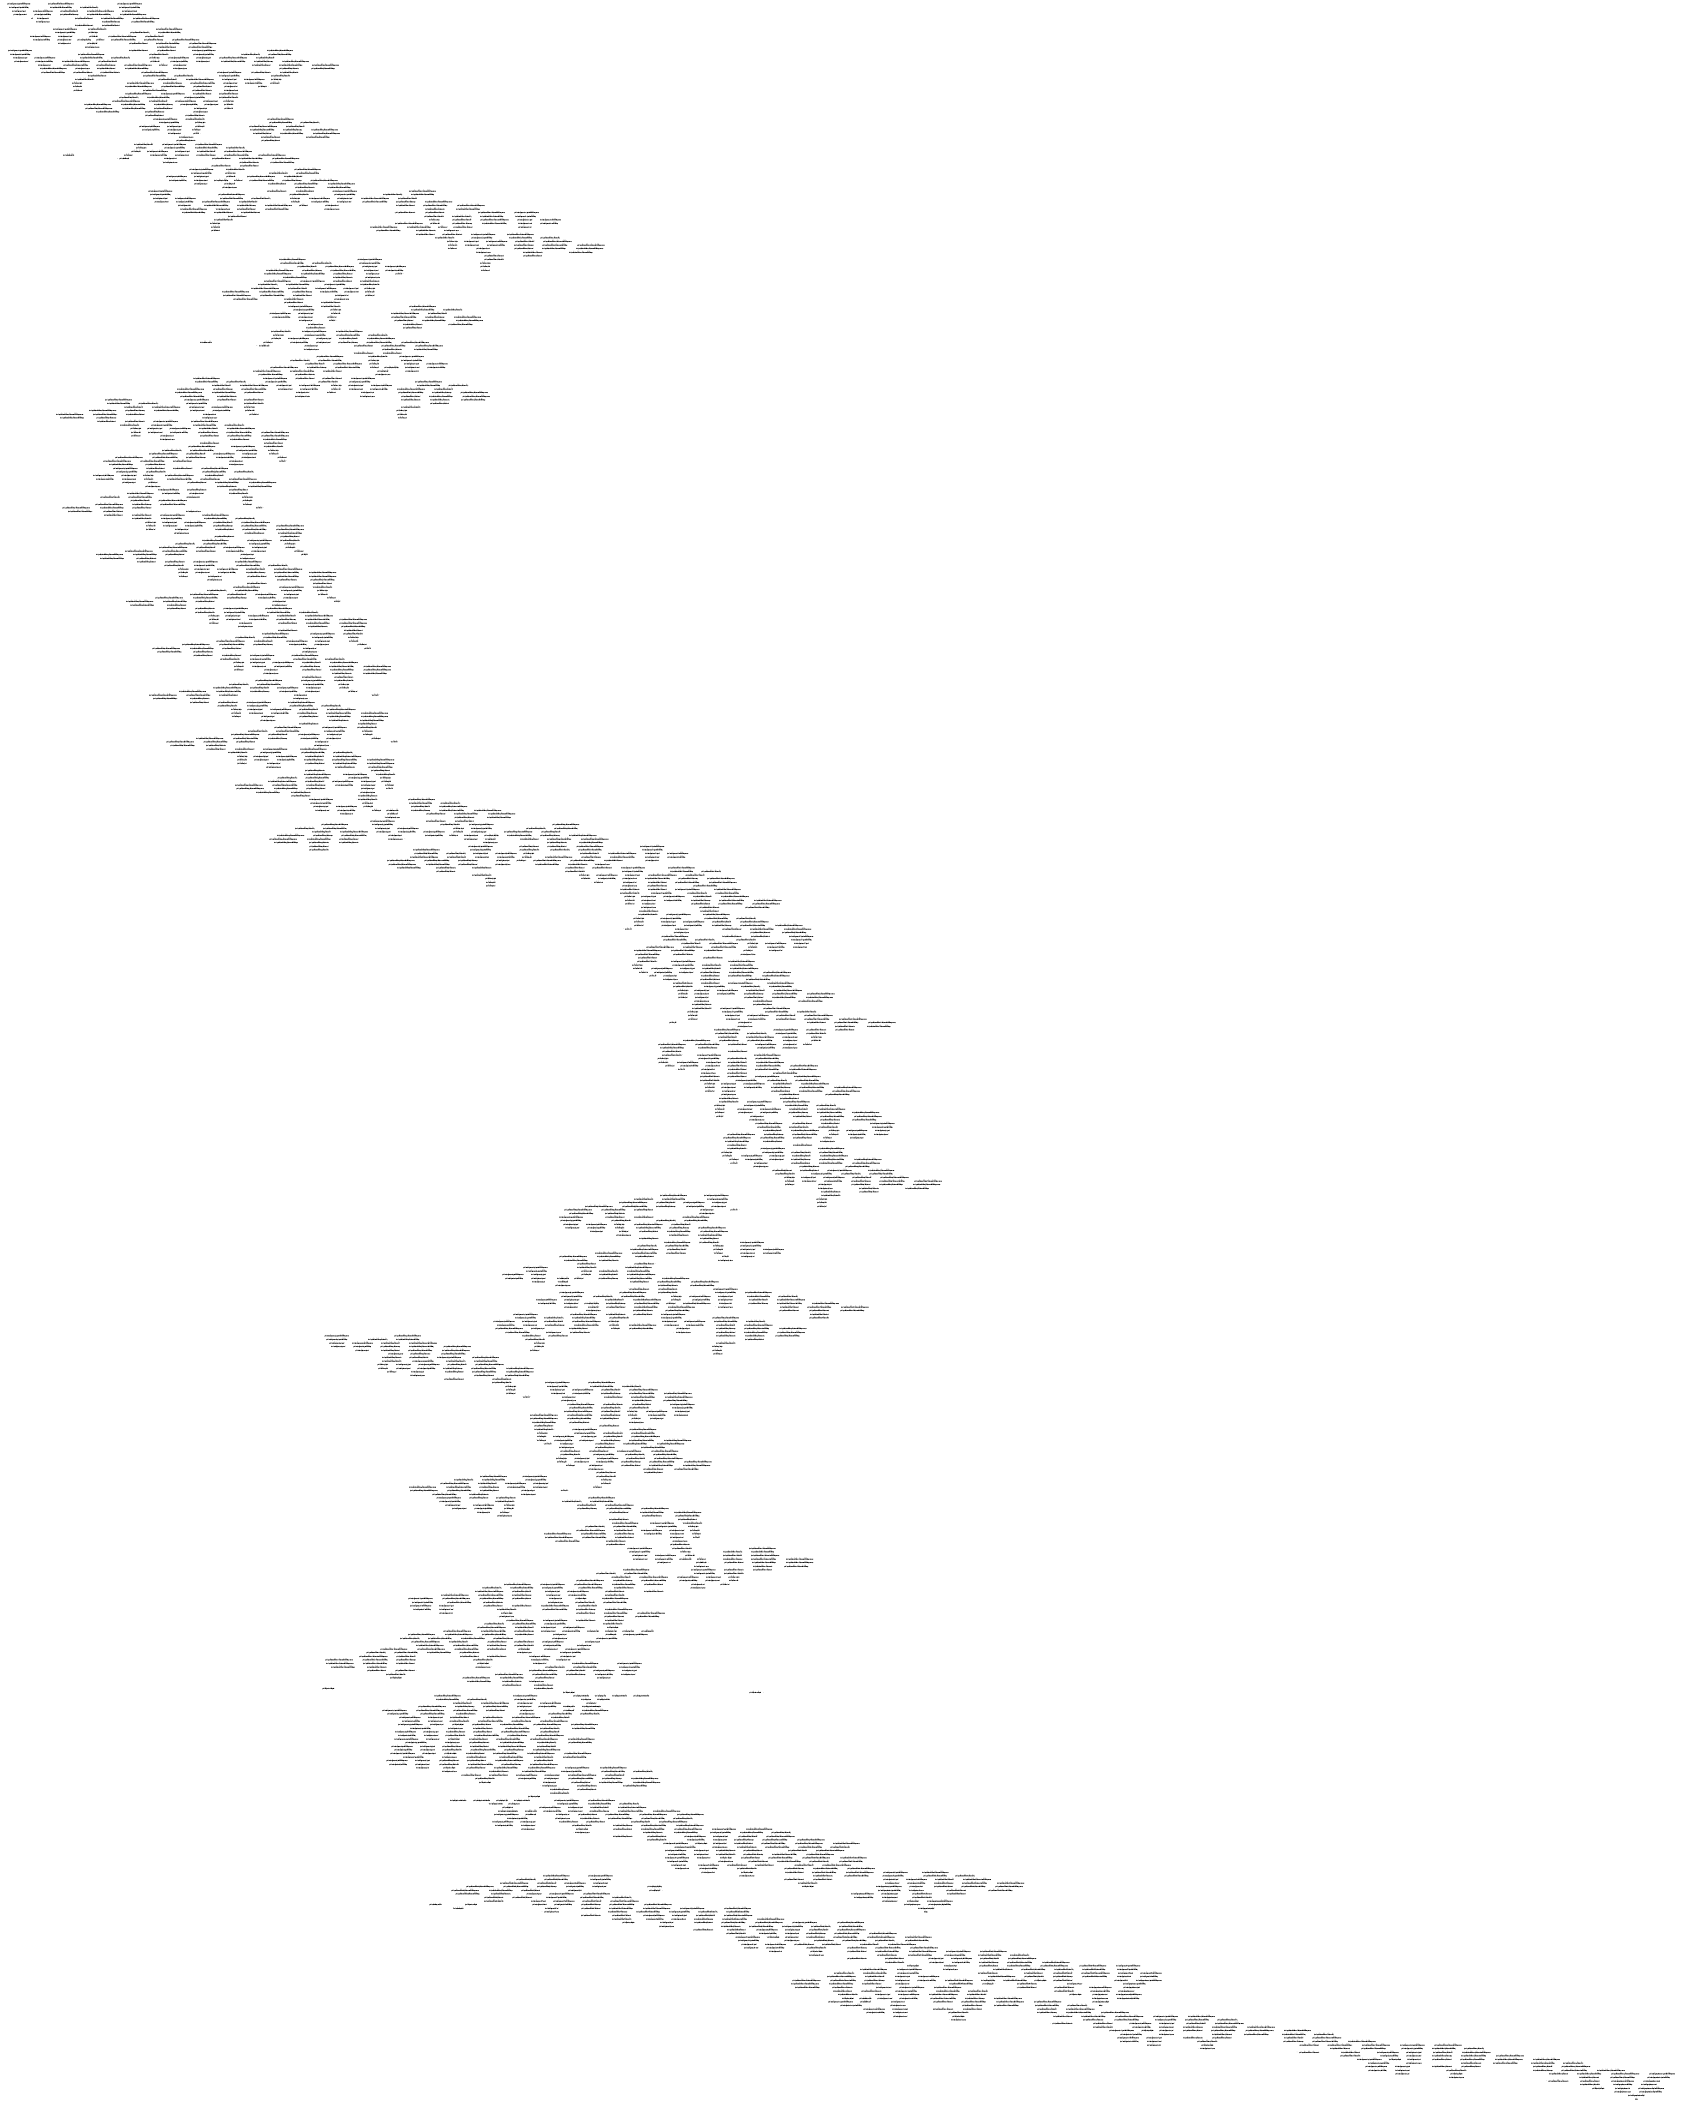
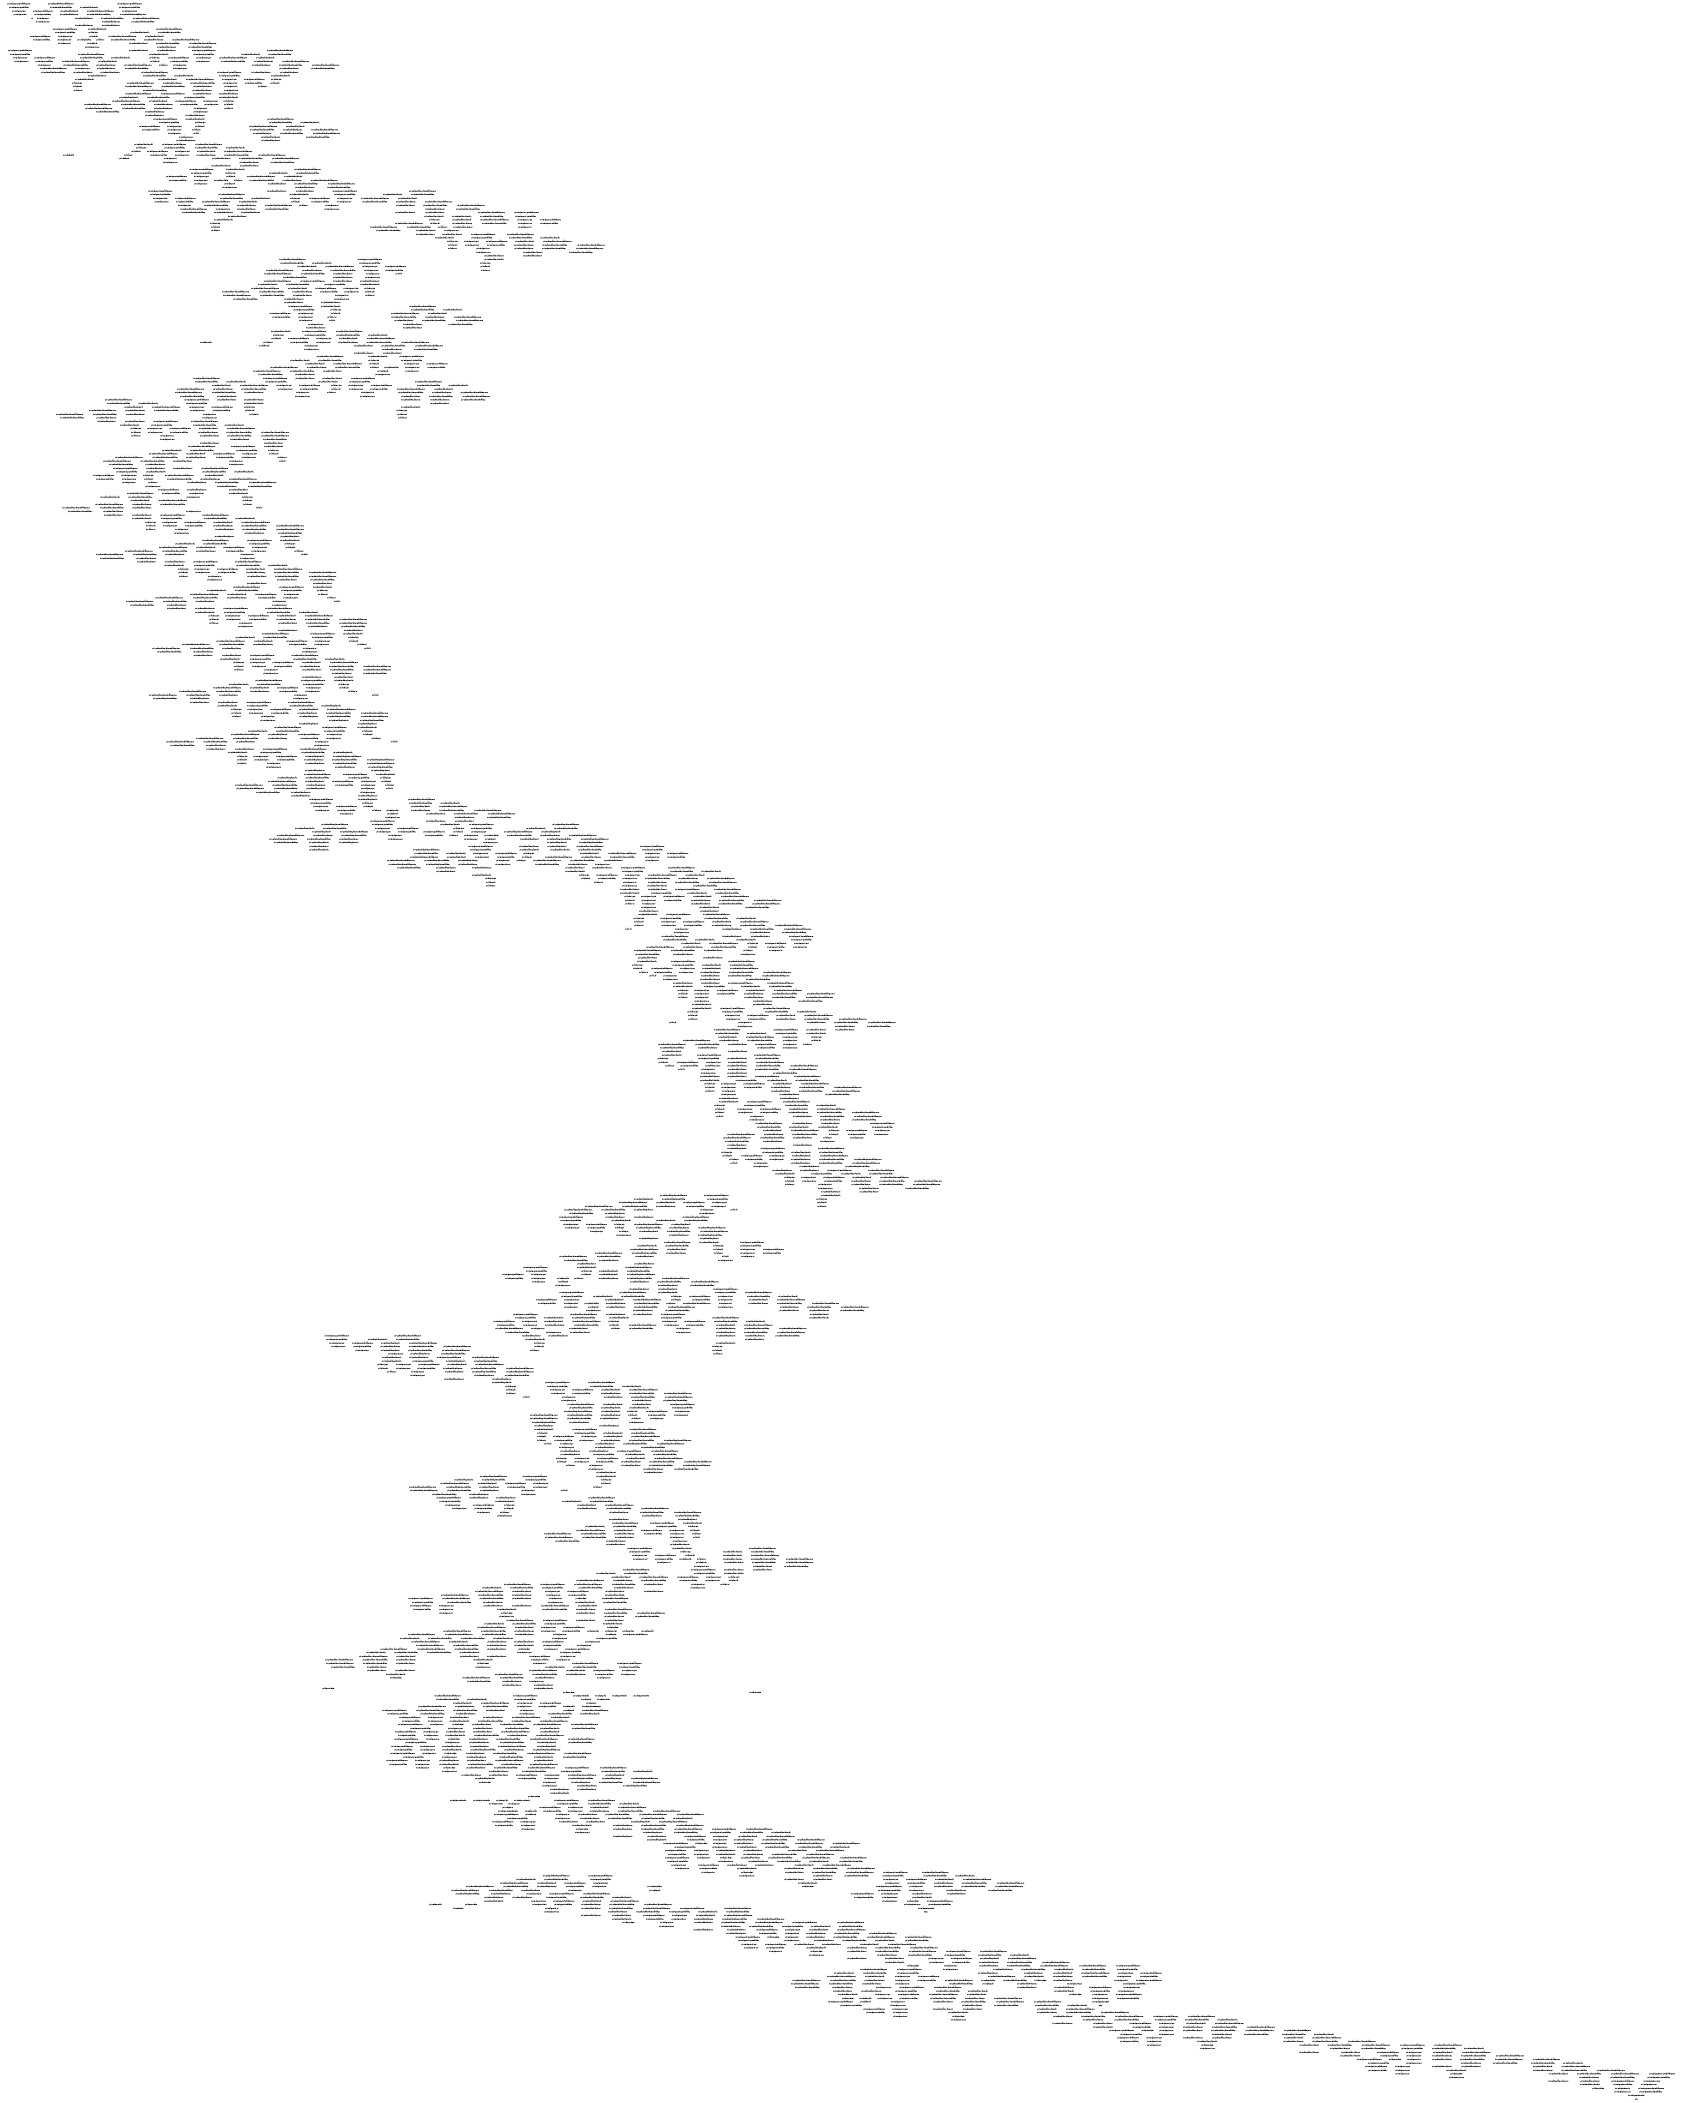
node "yolo_v4/nncf_wrapper_conv2d_49/Round": label "yolo_v4/nncf_wrapper_conv2d_49/Round" -> "yolo_v4/nncf_activation_conv2d_49/Round"
